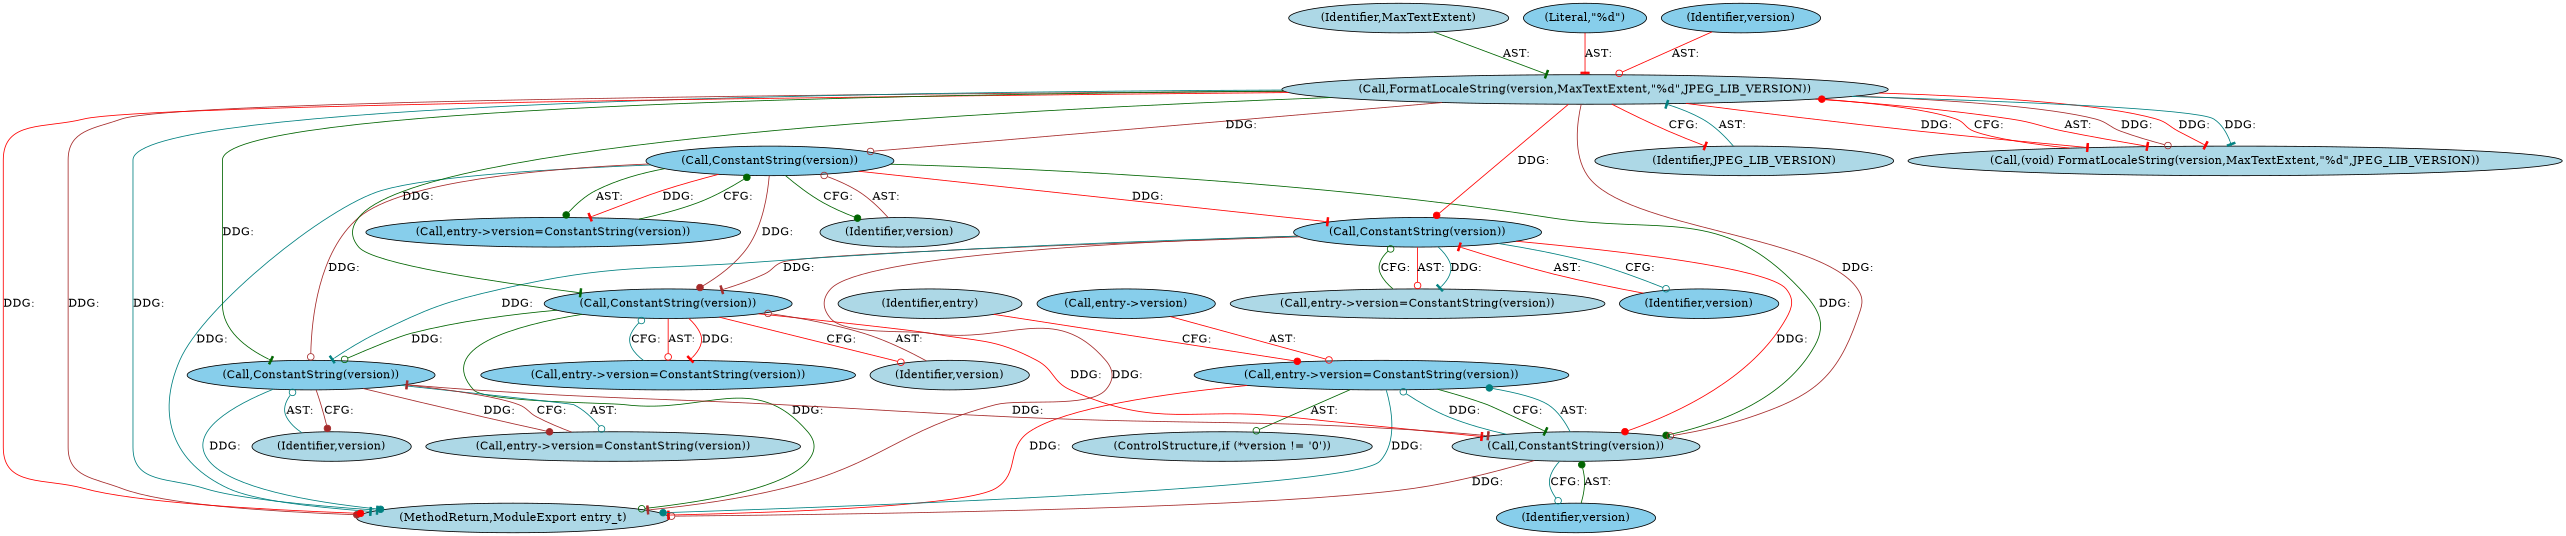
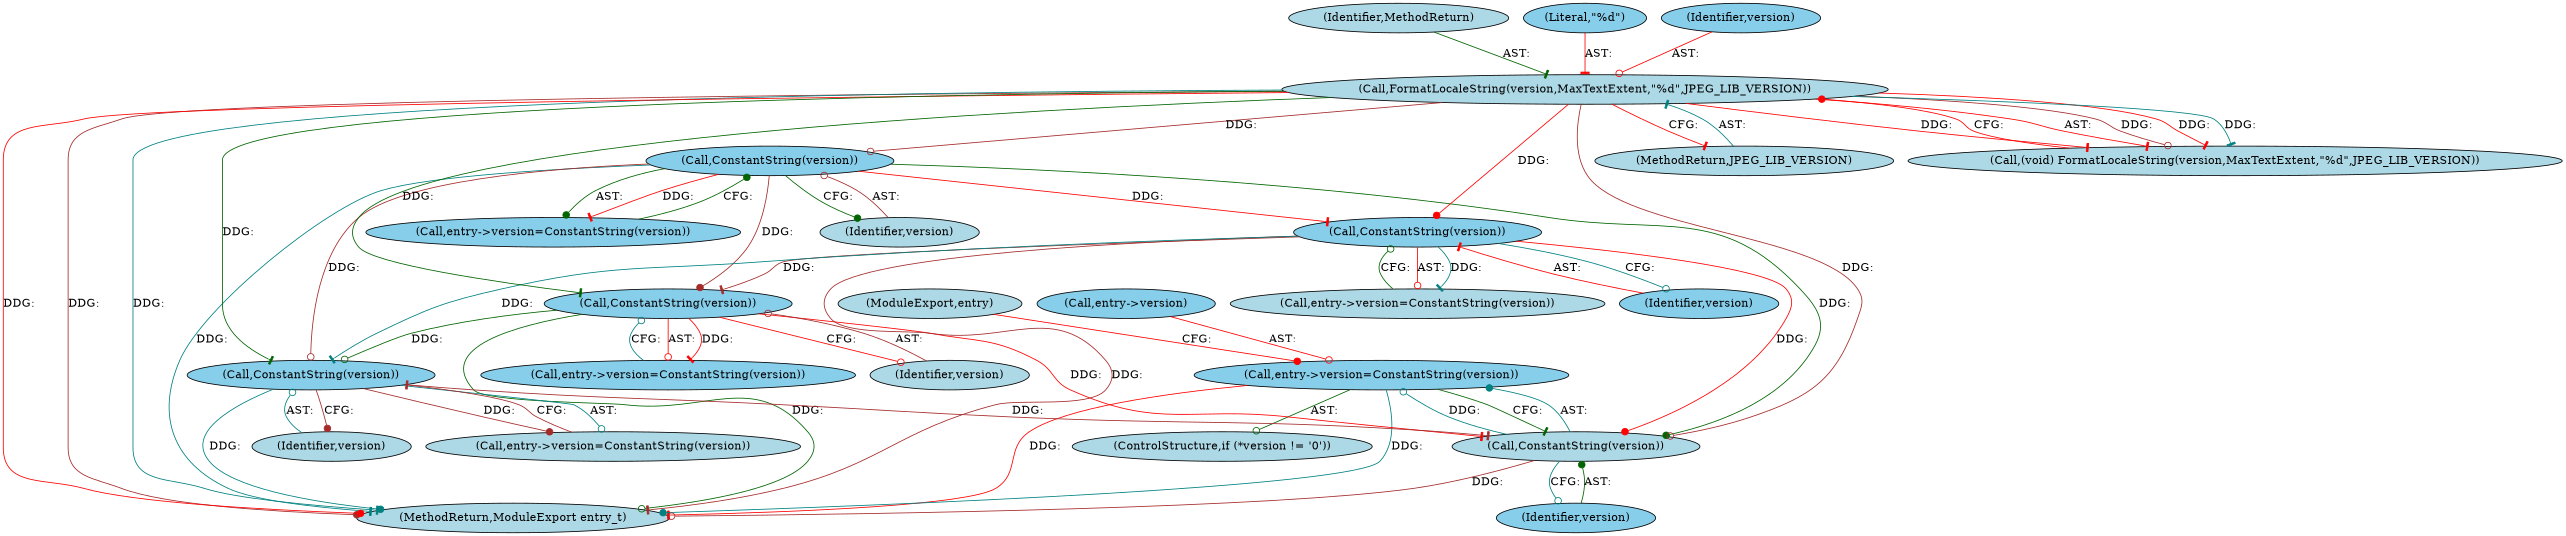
node "(Identifier,MaxTextExtent)": label "(Identifier,MaxTextExtent)" -> "(Identifier,MethodReturn)"
node "(Identifier,JPEG_LIB_VERSION)": label "(Identifier,JPEG_LIB_VERSION)" -> "(MethodReturn,JPEG_LIB_VERSION)"
node "(Identifier,entry)": label "(Identifier,entry)" -> "(ModuleExport,entry)"
